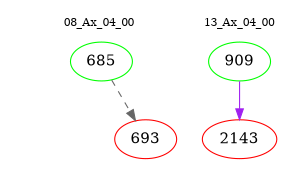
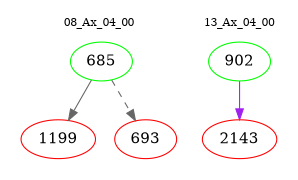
node "909": label "909" -> "902"
node "1199": added
